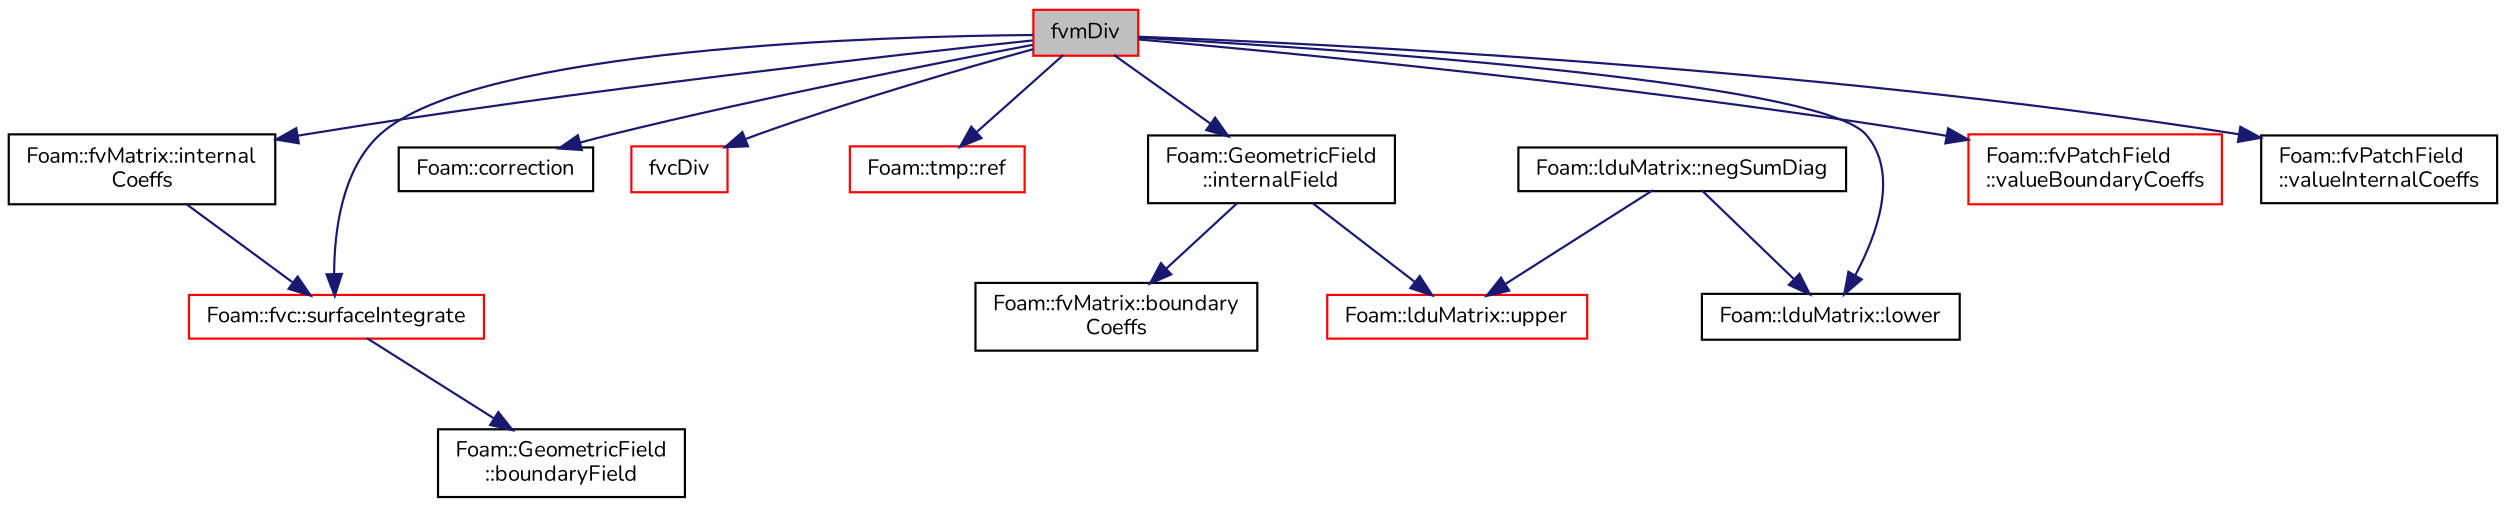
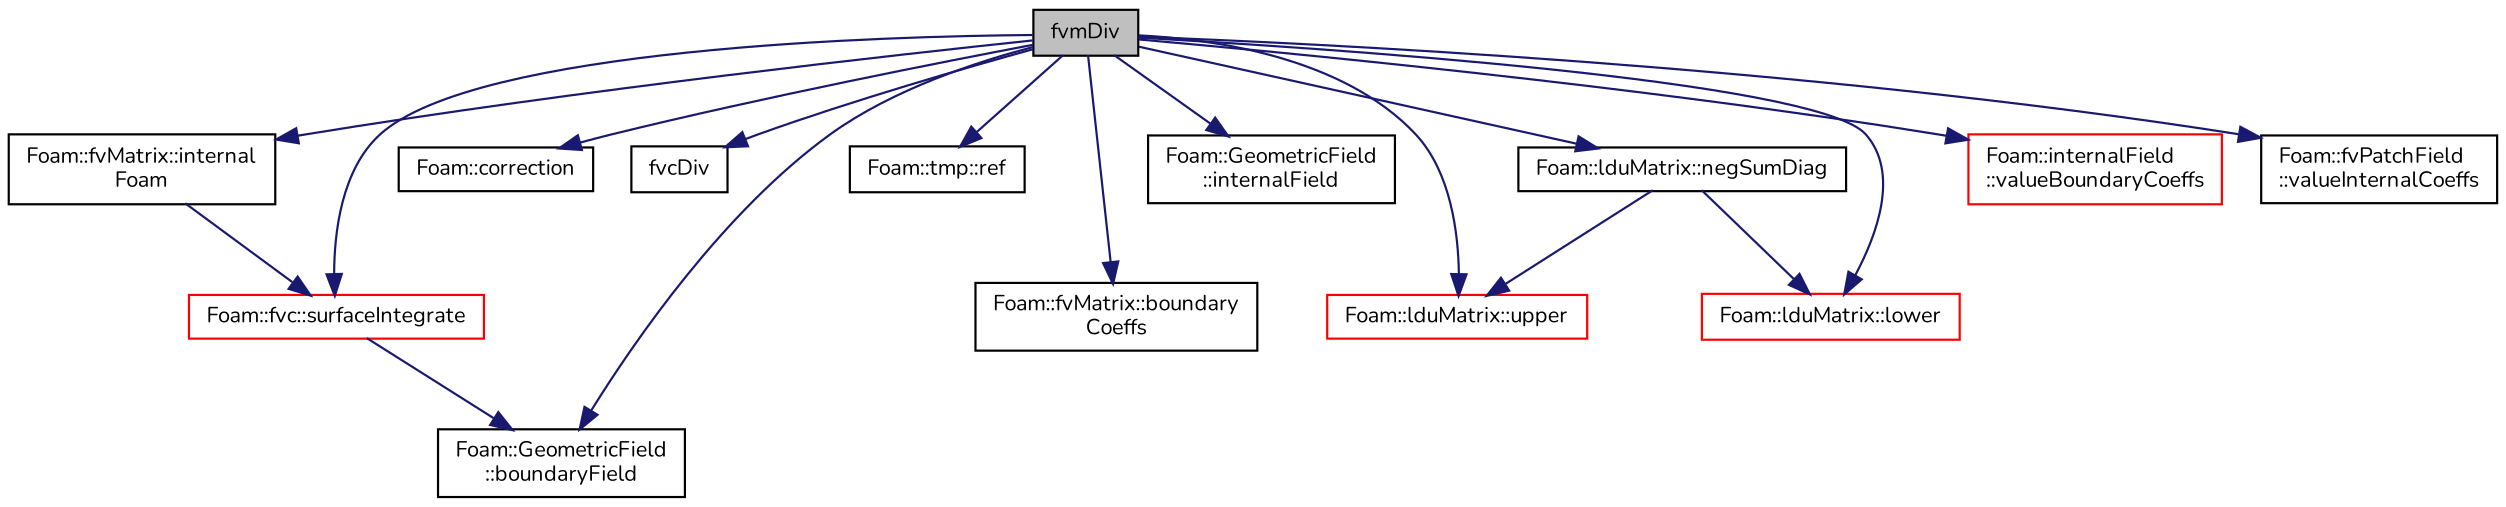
node "fvmDiv": color red -> black
edge "fvmDiv" -> "Foam::lduMatrix::negSumDiag": added
node "Foam::fvMatrix::internal Coeffs": label "Foam::fvMatrix::internal Coeffs" -> "Foam::fvMatrix::internal Foam"
node "fvcDiv": color red -> black
node "Foam::tmp::ref": color red -> black
node "Foam::fvPatchField ::valueBoundaryCoeffs": label "Foam::fvPatchField ::valueBoundaryCoeffs" -> "Foam::internalField ::valueBoundaryCoeffs"
edge "fvmDiv" -> "Foam::GeometricField ::boundaryField": added
edge "Foam::GeometricField ::internalField" -> "Foam::fvMatrix::boundary Coeffs": now "fvmDiv" -> "Foam::fvMatrix::boundary Coeffs"
edge "Foam::GeometricField ::internalField" -> "Foam::lduMatrix::upper": now "fvmDiv" -> "Foam::lduMatrix::upper"
node "Foam::lduMatrix::lower": color black -> red
